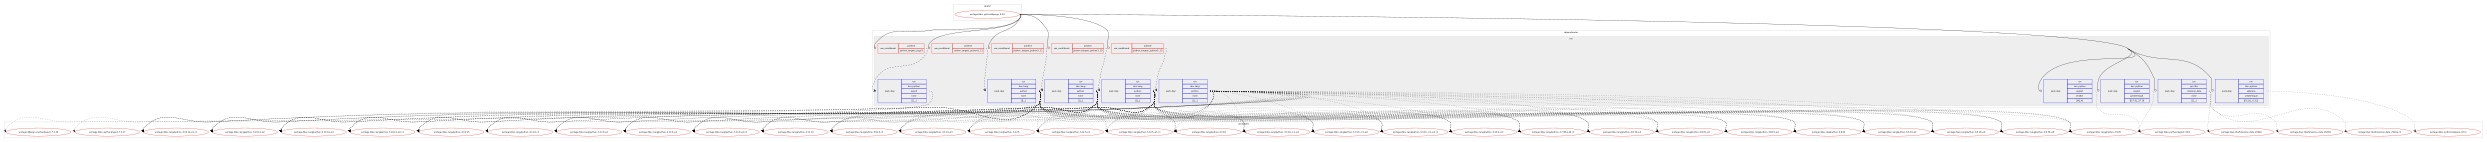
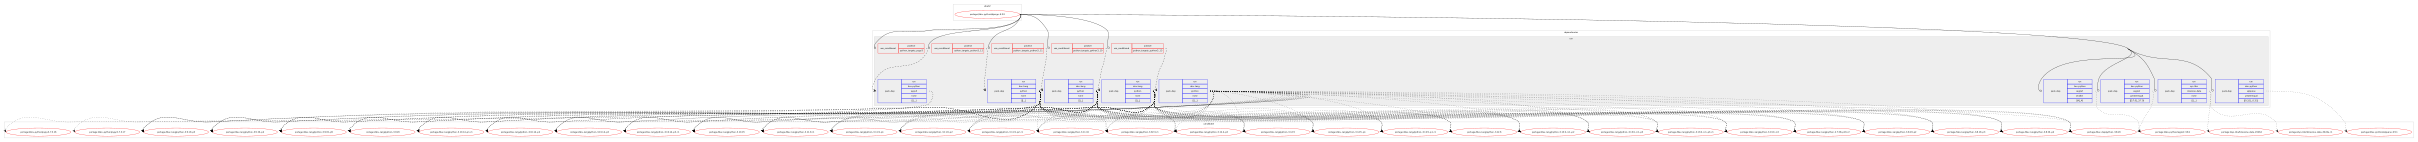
node "portage://django-python/pypy3-7.3.16": label "portage://django-python/pypy3-7.3.16" -> "portage://dev-python/pypy3-7.3.16"
node "portage://sys-libs/timezone-data-2024b": removed
